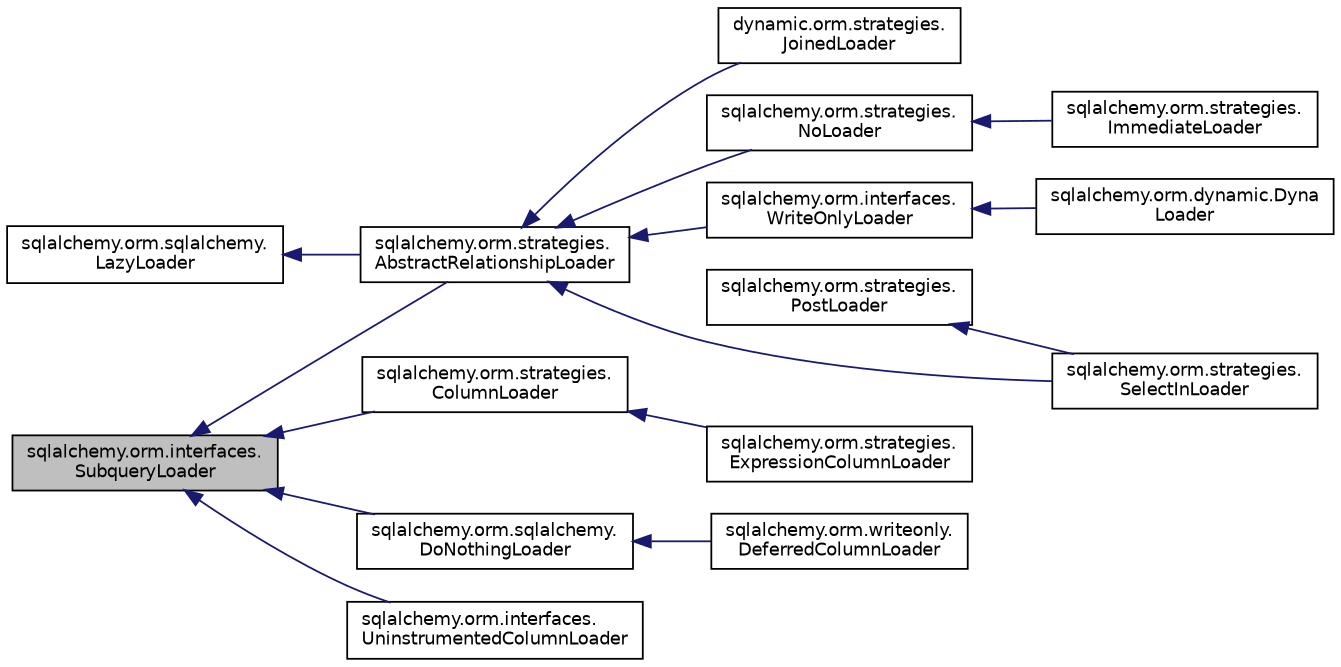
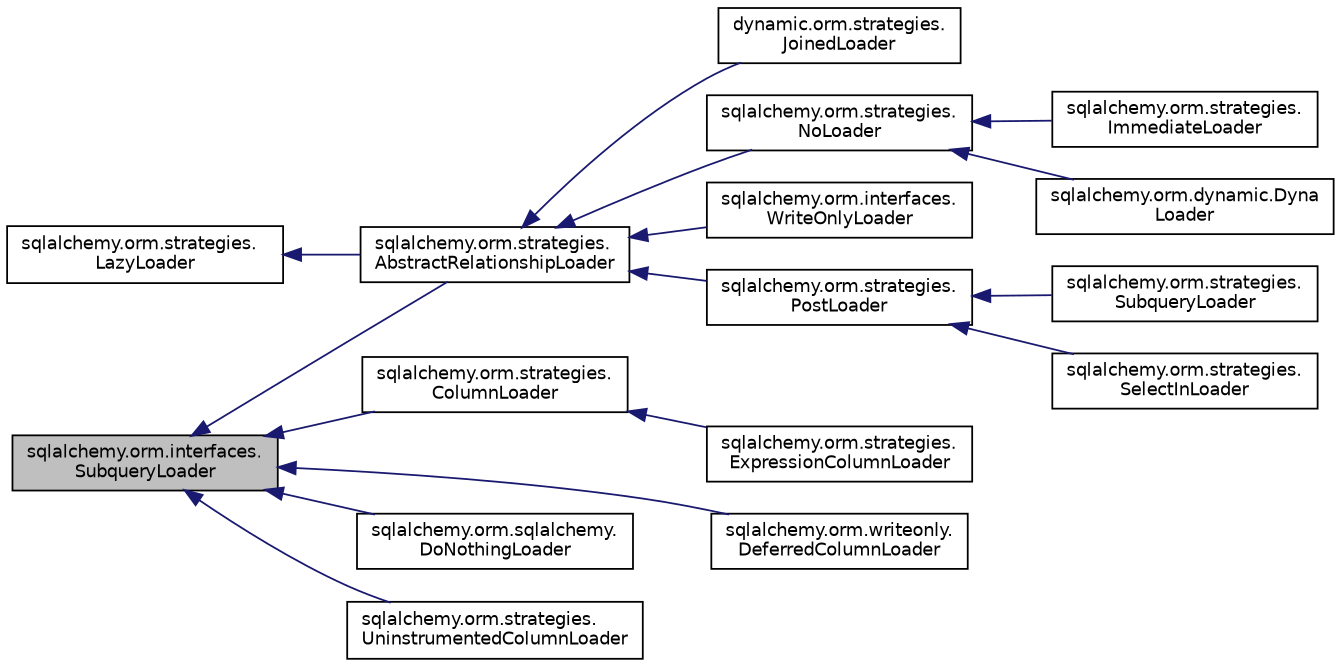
edge "sqlalchemy.orm.dynamic.Dyna Loader" -> "sqlalchemy.orm.interfaces. WriteOnlyLoader": now "sqlalchemy.orm.dynamic.Dyna Loader" -> "sqlalchemy.orm.strategies. NoLoader"
node "sqlalchemy.orm.sqlalchemy. LazyLoader": label "sqlalchemy.orm.sqlalchemy. LazyLoader" -> "sqlalchemy.orm.strategies. LazyLoader"
node "sqlalchemy.orm.strategies. SubqueryLoader": added
edge "sqlalchemy.orm.strategies. SelectInLoader" -> "sqlalchemy.orm.strategies. AbstractRelationshipLoader": now "sqlalchemy.orm.strategies. PostLoader" -> "sqlalchemy.orm.strategies. AbstractRelationshipLoader"
edge "sqlalchemy.orm.writeonly. DeferredColumnLoader" -> "sqlalchemy.orm.sqlalchemy. DoNothingLoader": now "sqlalchemy.orm.writeonly. DeferredColumnLoader" -> "sqlalchemy.orm.interfaces. SubqueryLoader"
node "sqlalchemy.orm.interfaces. UninstrumentedColumnLoader": label "sqlalchemy.orm.interfaces. UninstrumentedColumnLoader" -> "sqlalchemy.orm.strategies. UninstrumentedColumnLoader"
